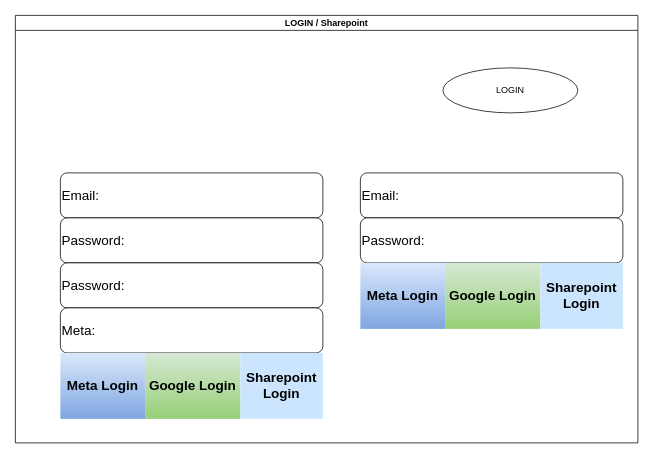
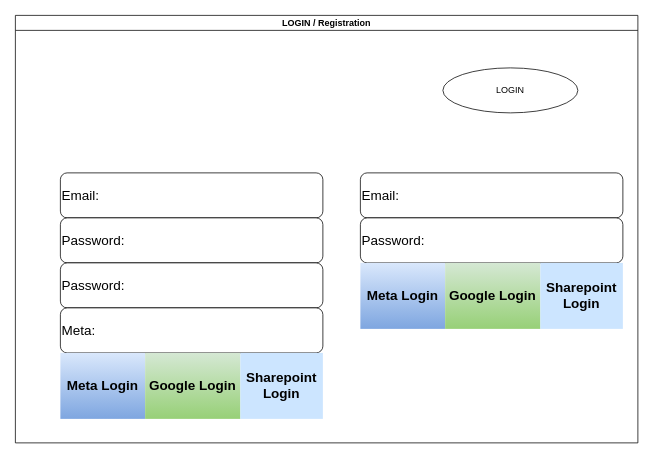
node "LOGIN / Sharepoint": label "LOGIN / Sharepoint" -> "LOGIN / Registration"
